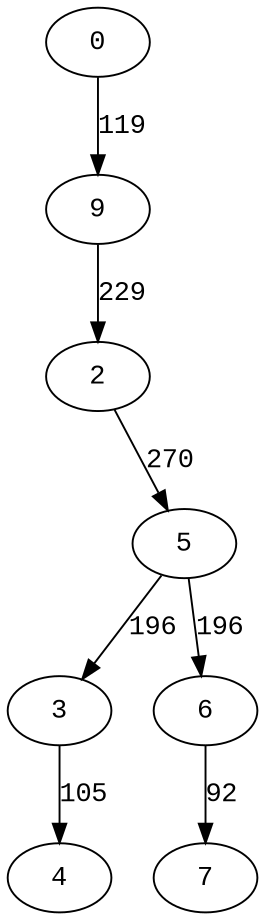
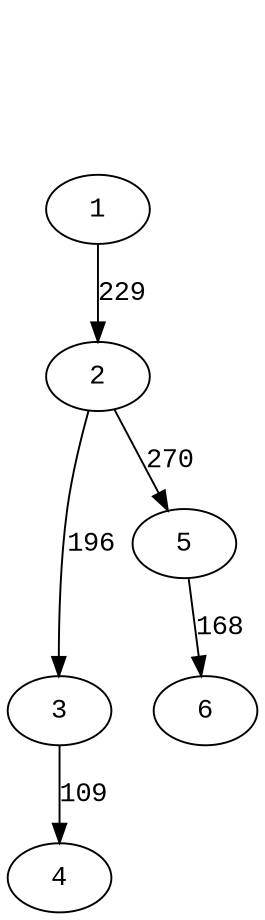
node "0": removed
node "9": label "9" -> "1"
edge "5" -> "3": now "2" -> "3"
edge "5" -> "6": label "196" -> "168"
edge "3" -> "4": label "105" -> "109"
node "7": removed
